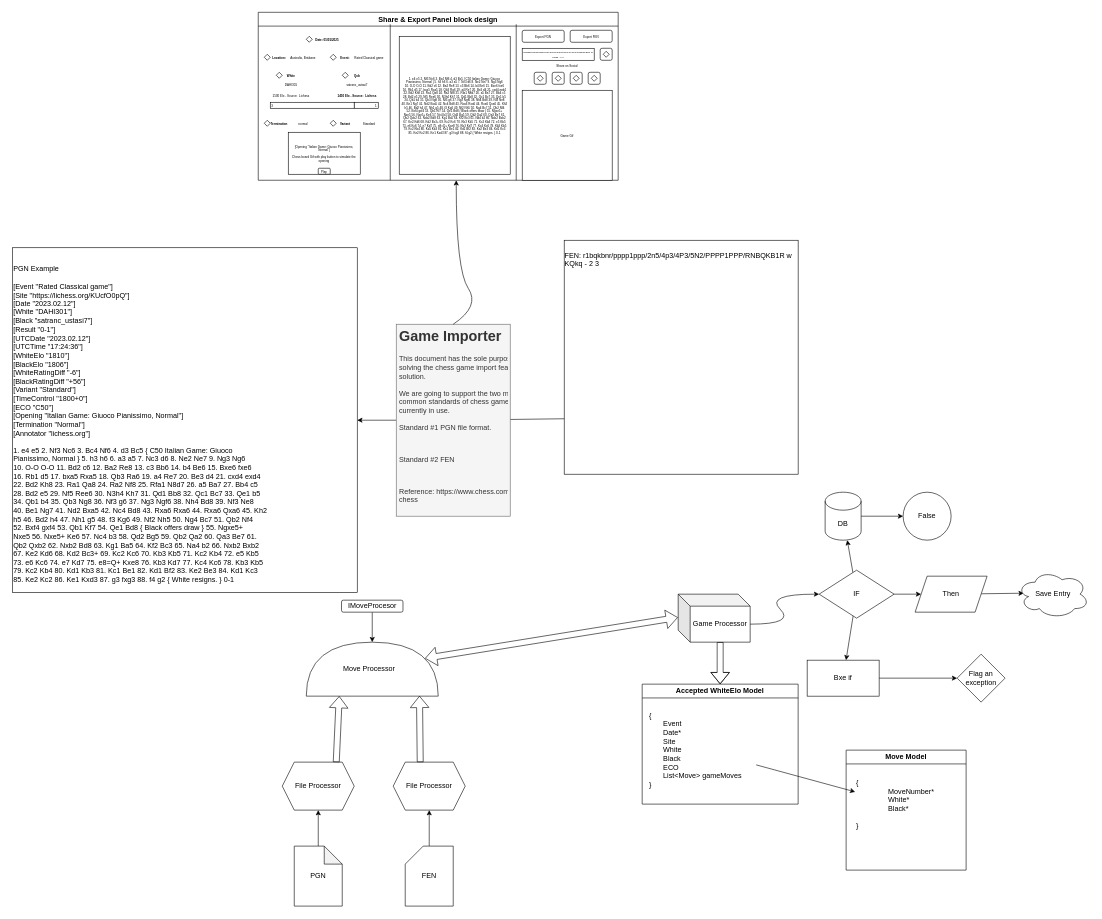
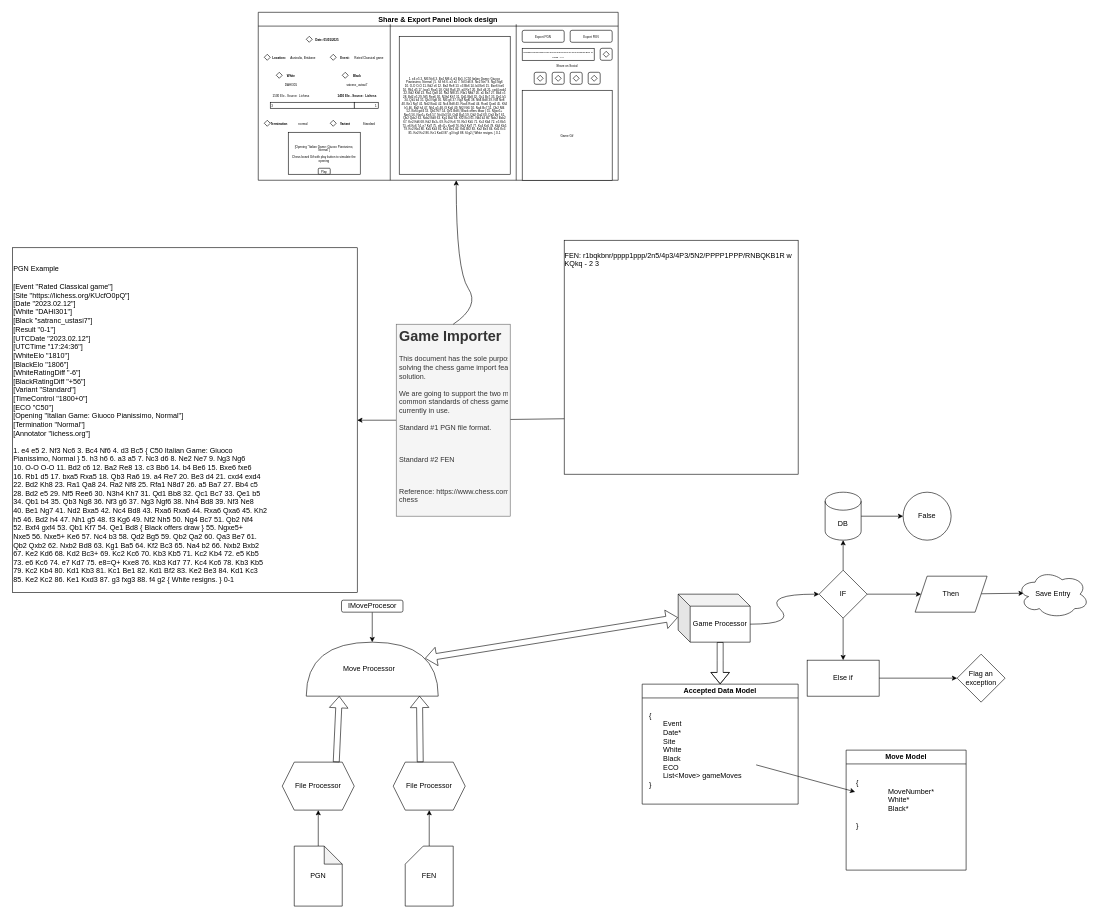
node "Qxb": label "Qxb" -> "Black"
node "IF": size 75x48 -> 48x48
node "Bxe if": label "Bxe if" -> "Else if"
node "Accepted WhiteElo Model": label "Accepted WhiteElo Model" -> "Accepted Data Model"
